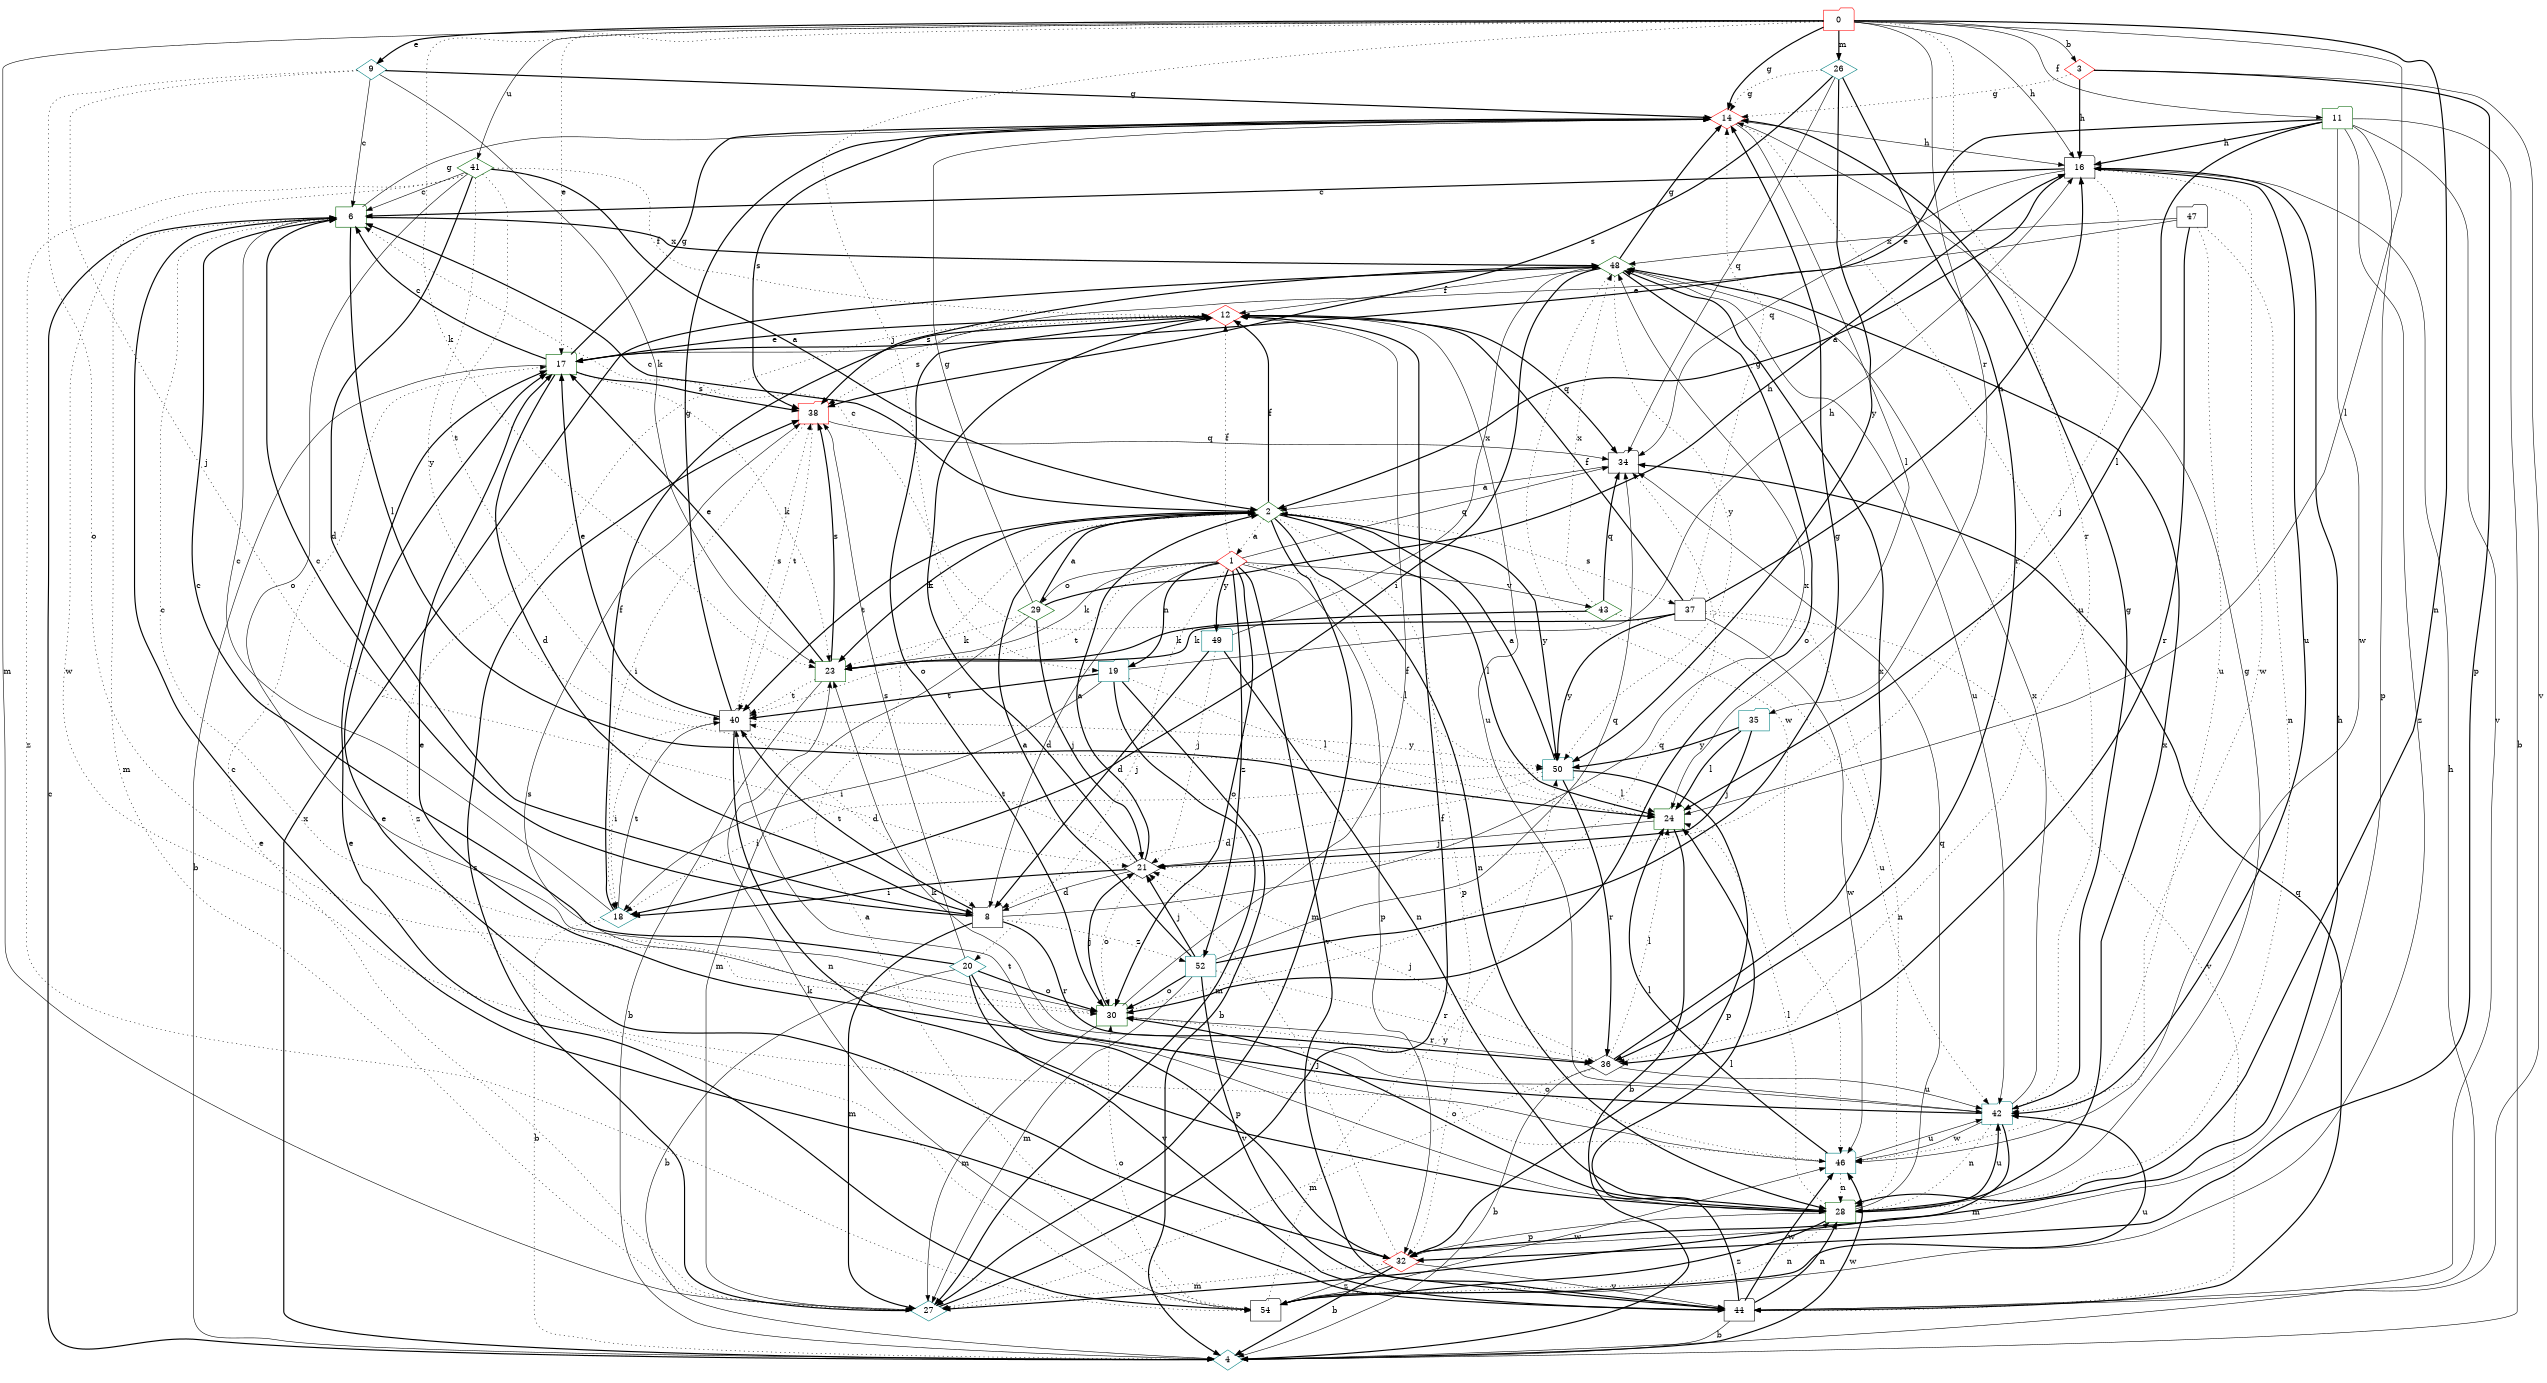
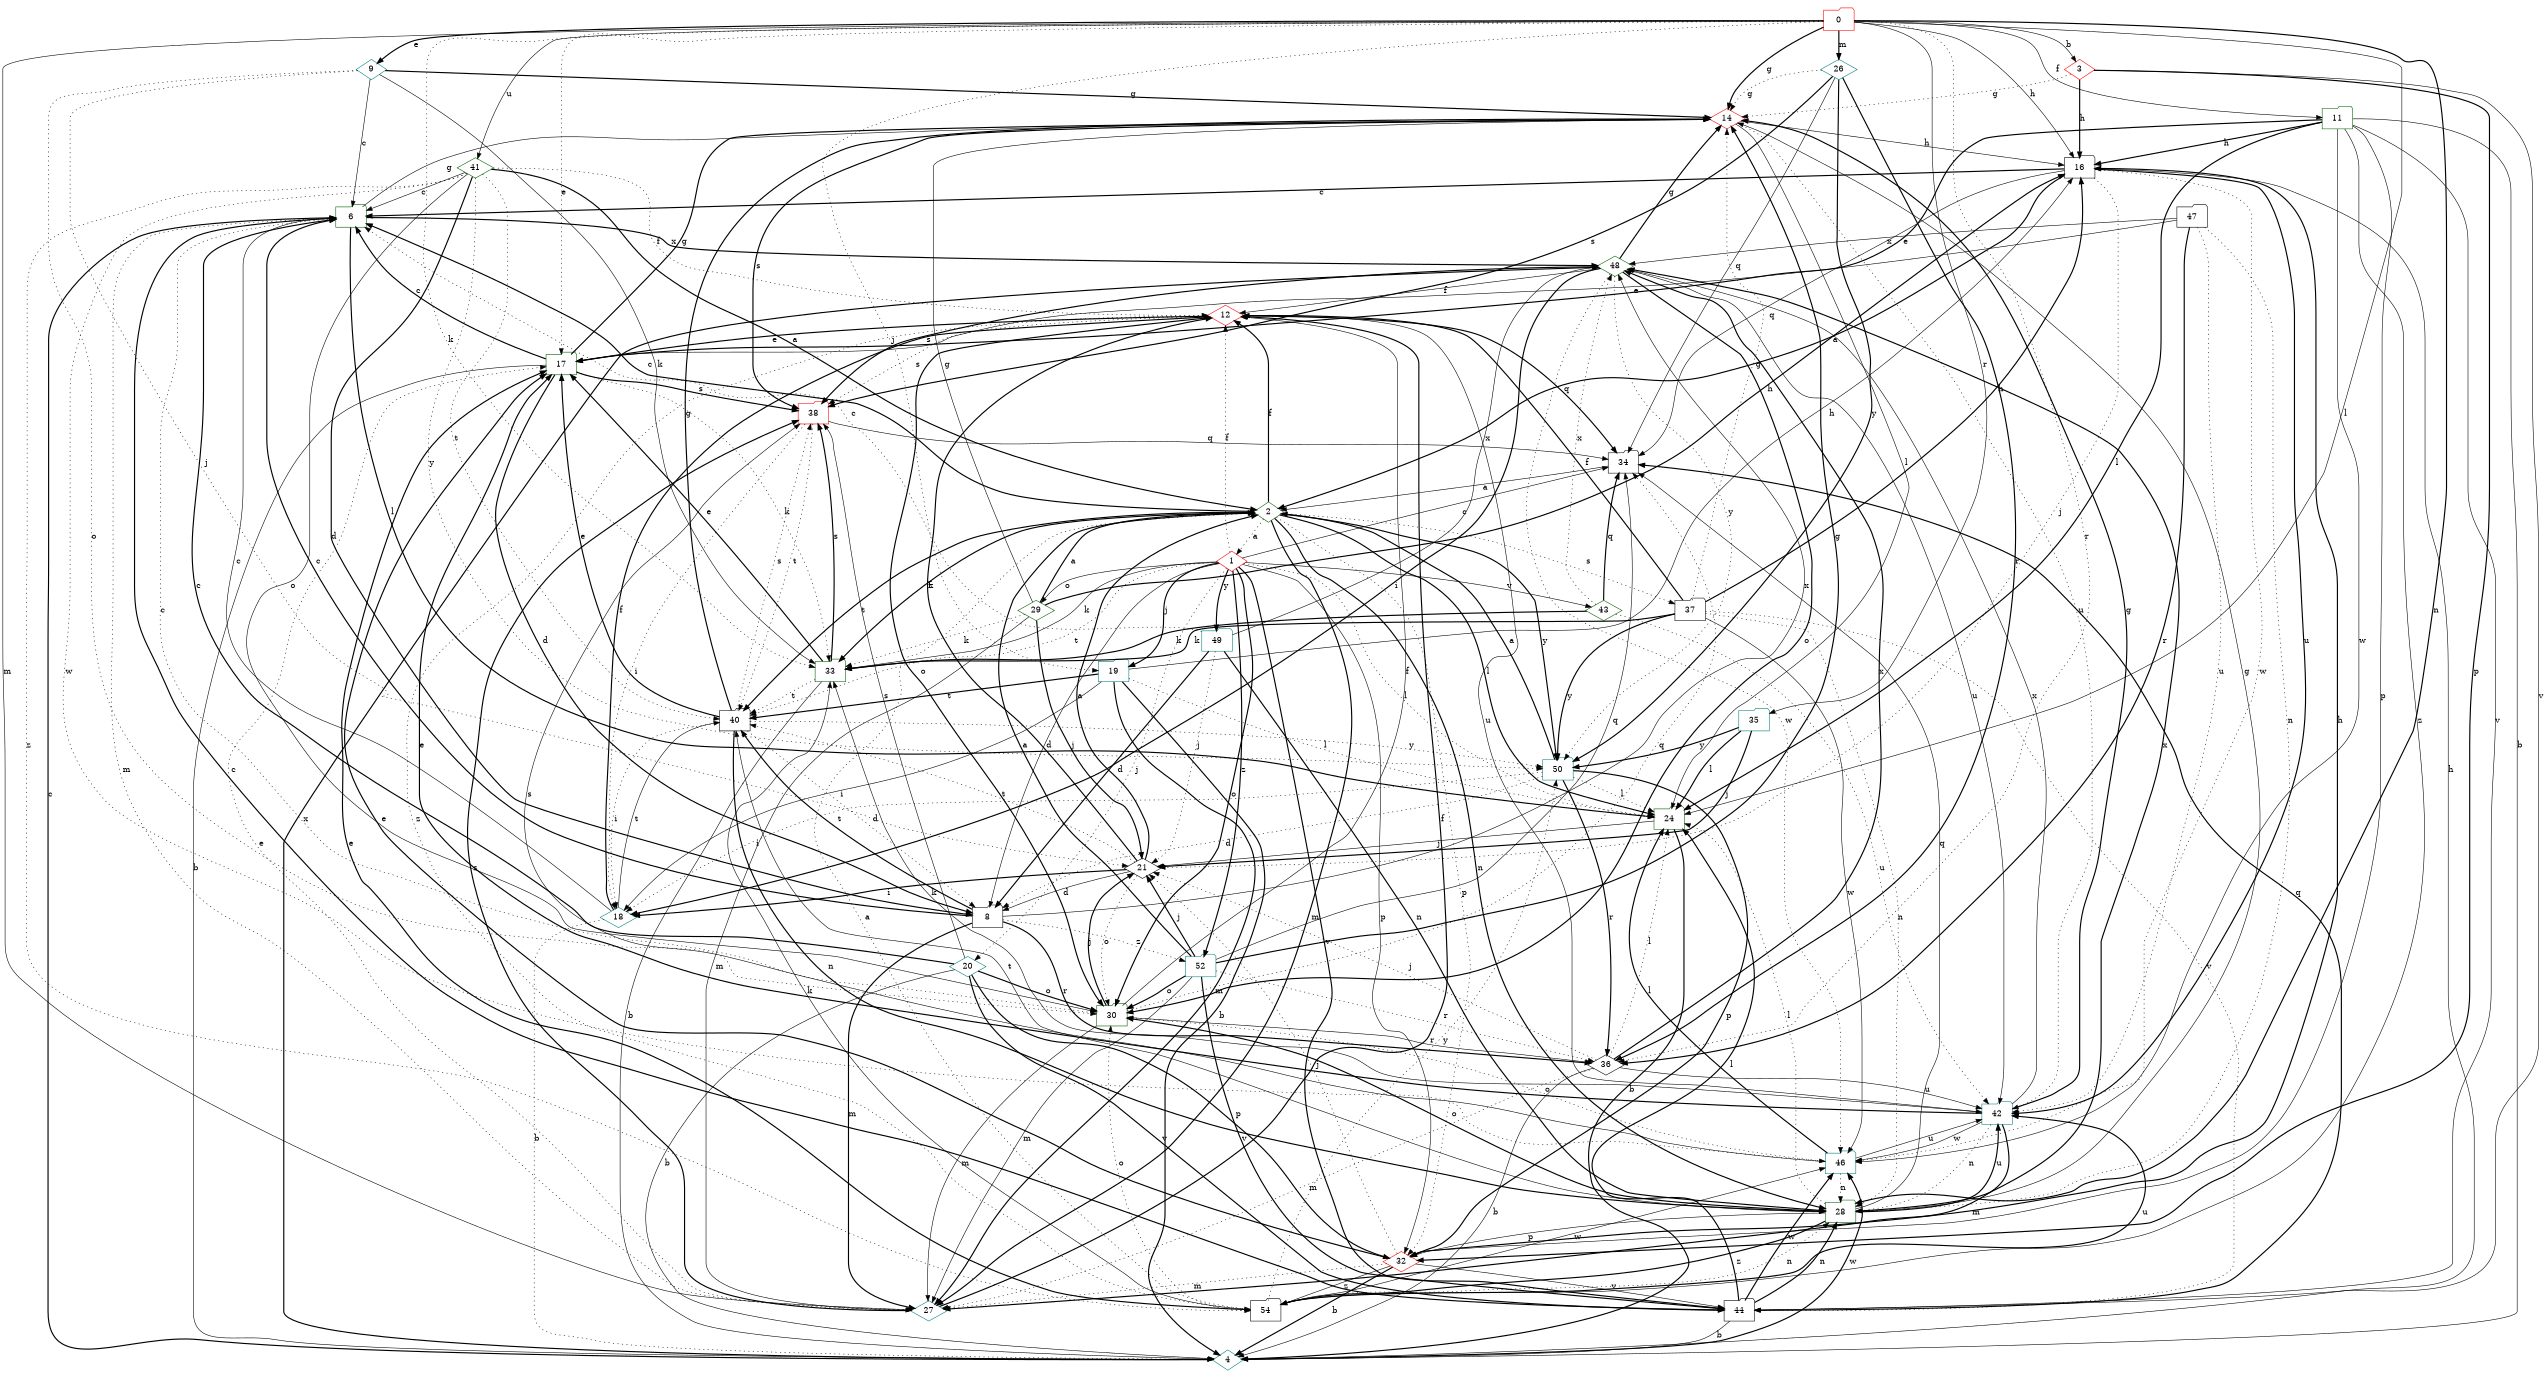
edge "1" -> "34": label "q" -> "c"
edge "1" -> "19": label "n" -> "j"
node "23": label "23" -> "33"
